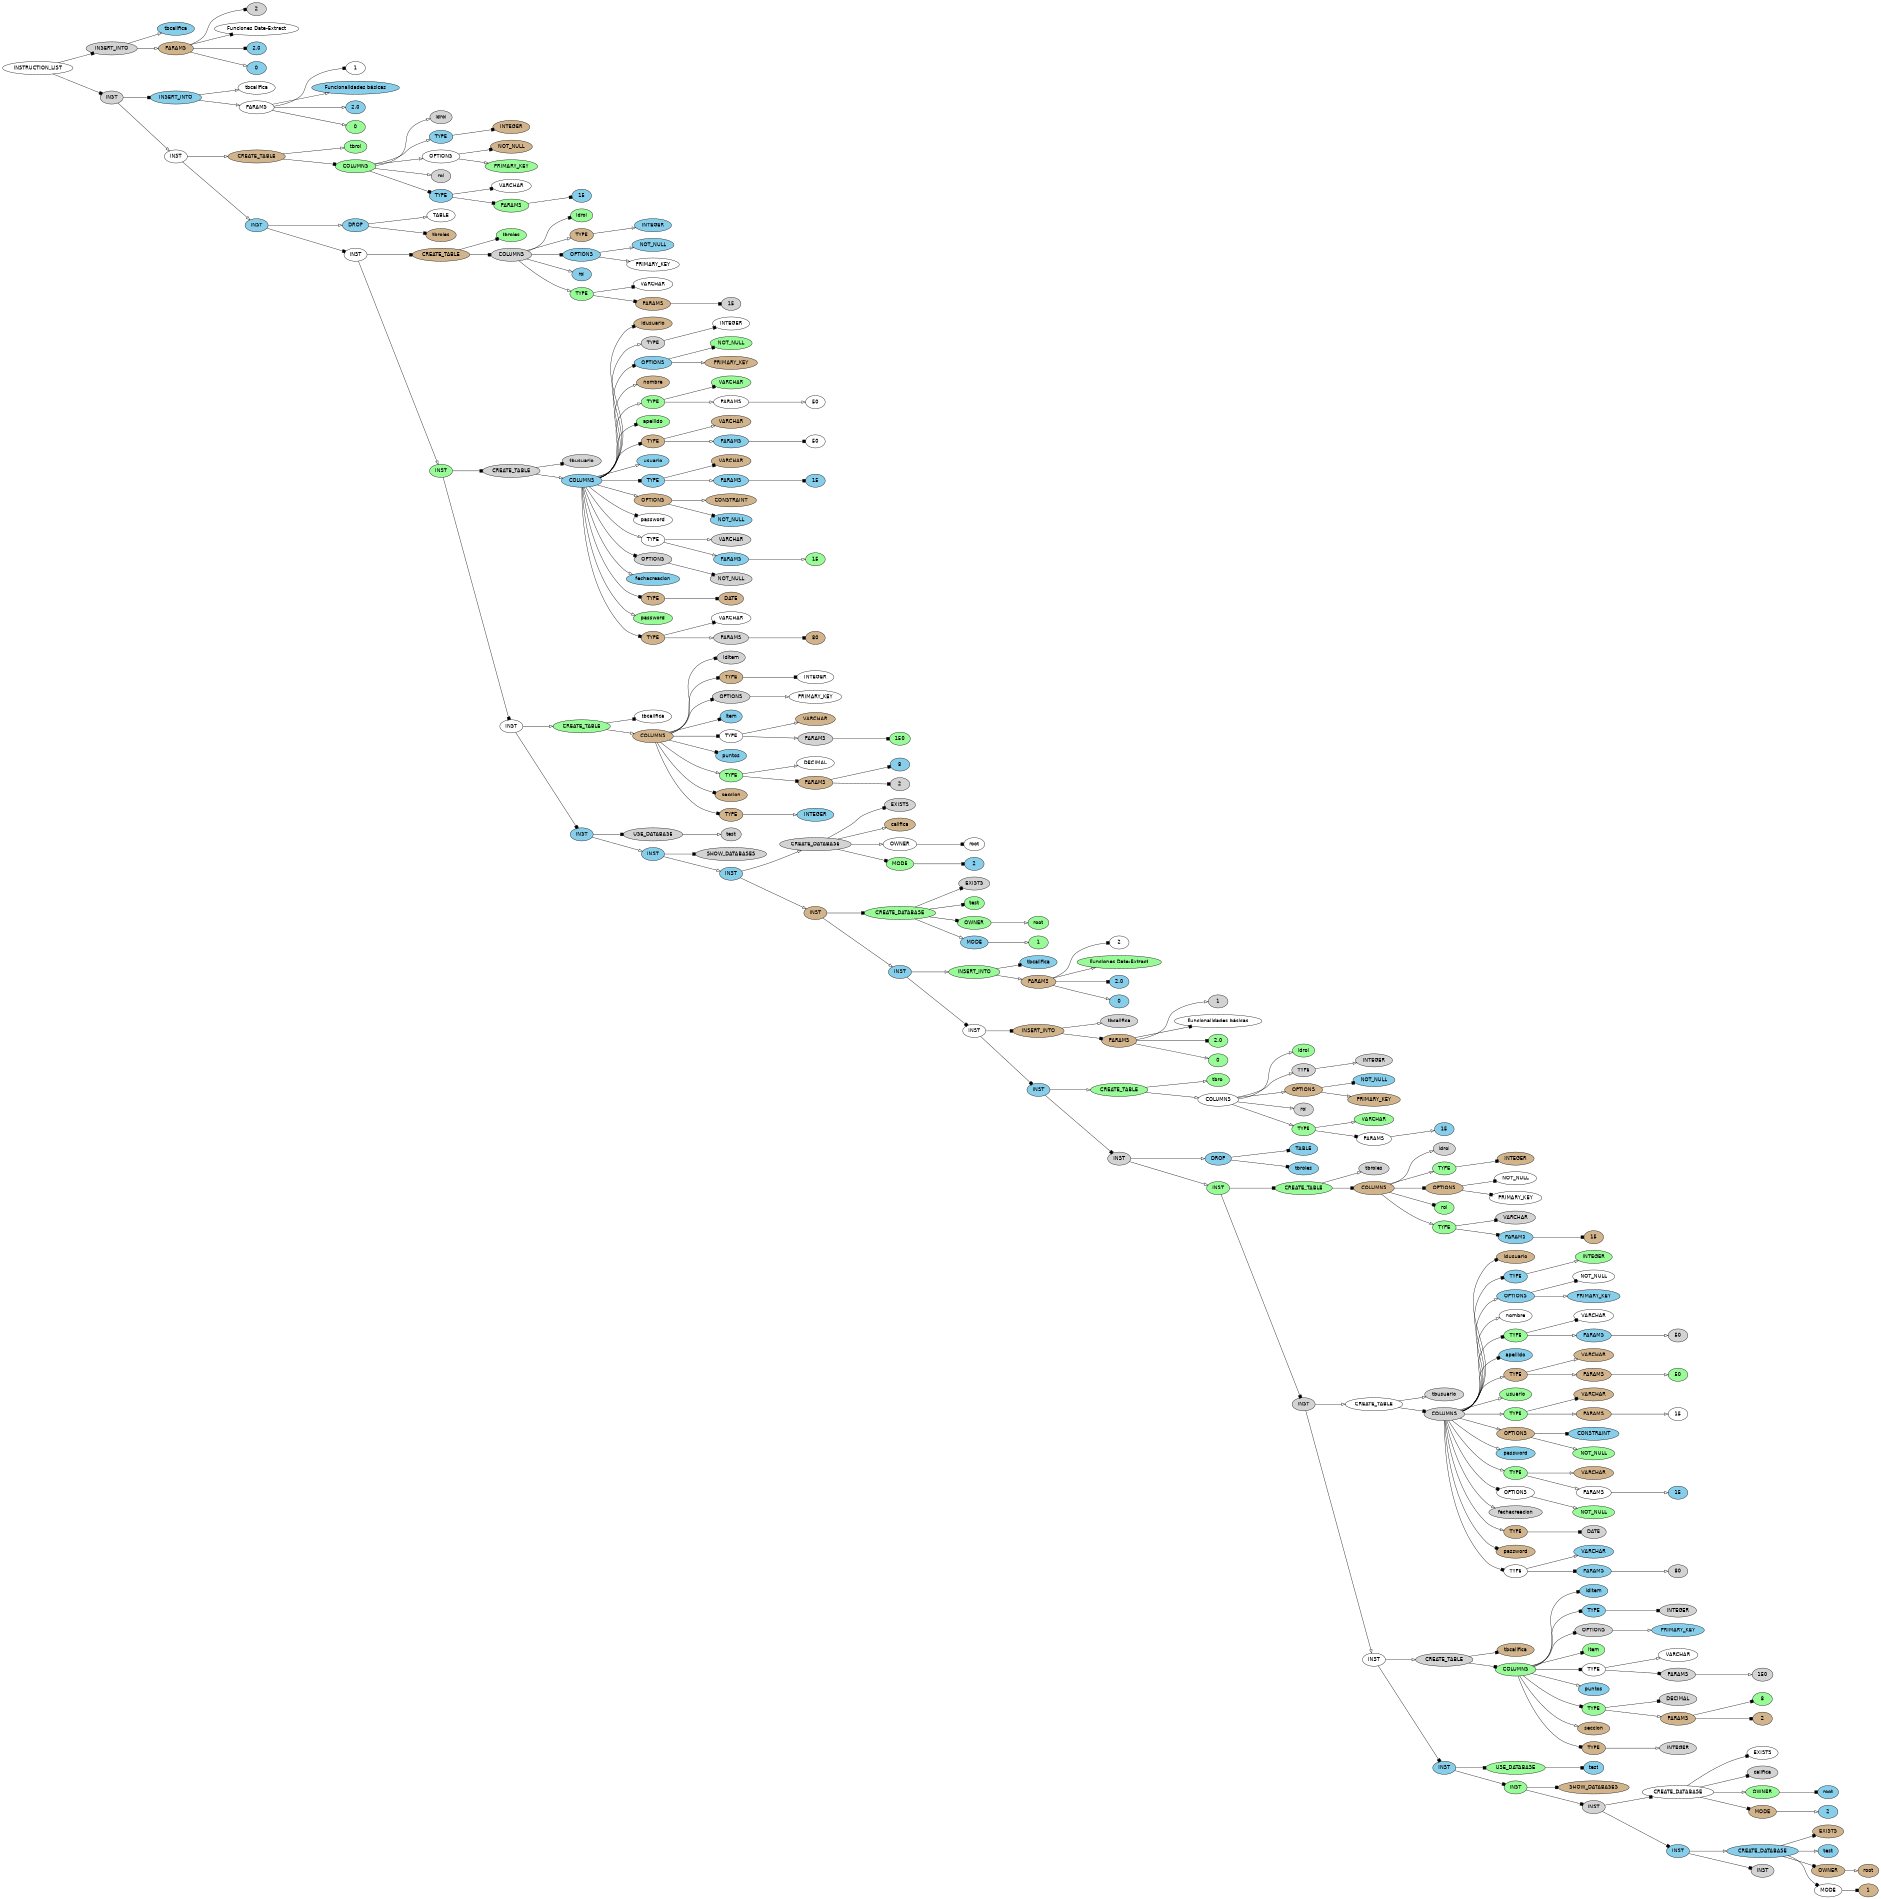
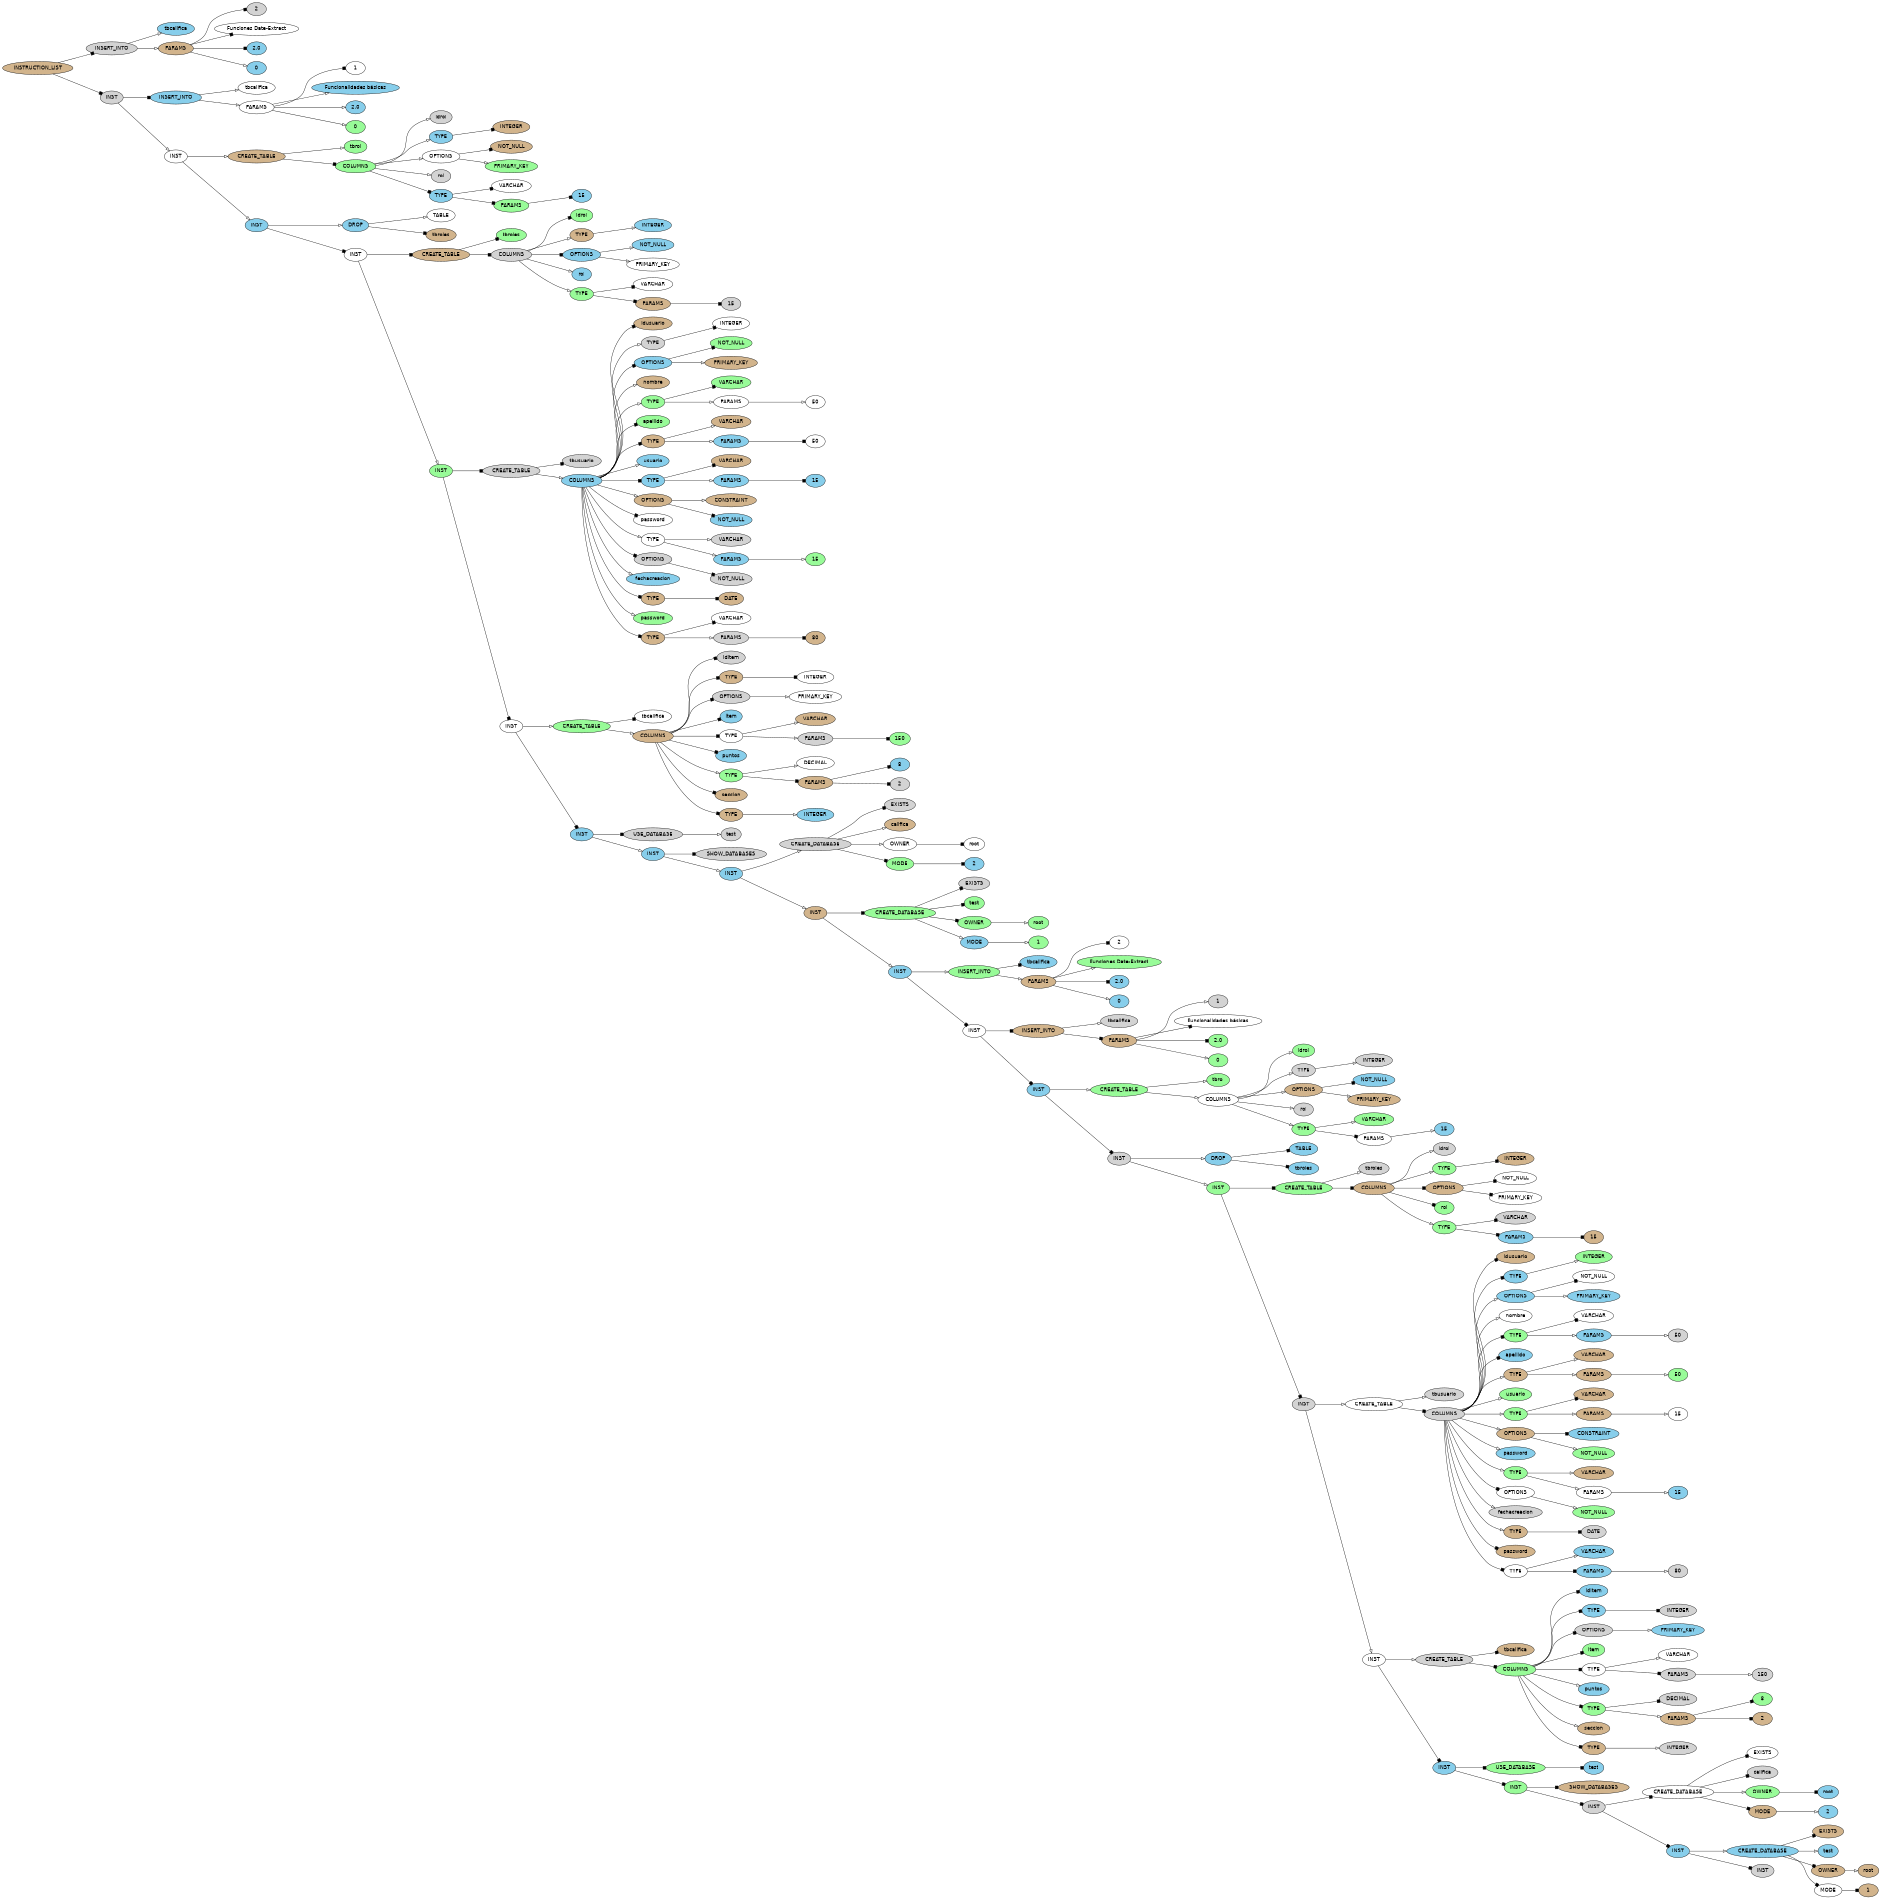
node "INSTRUCTION_LIST": fillcolor white -> tan
